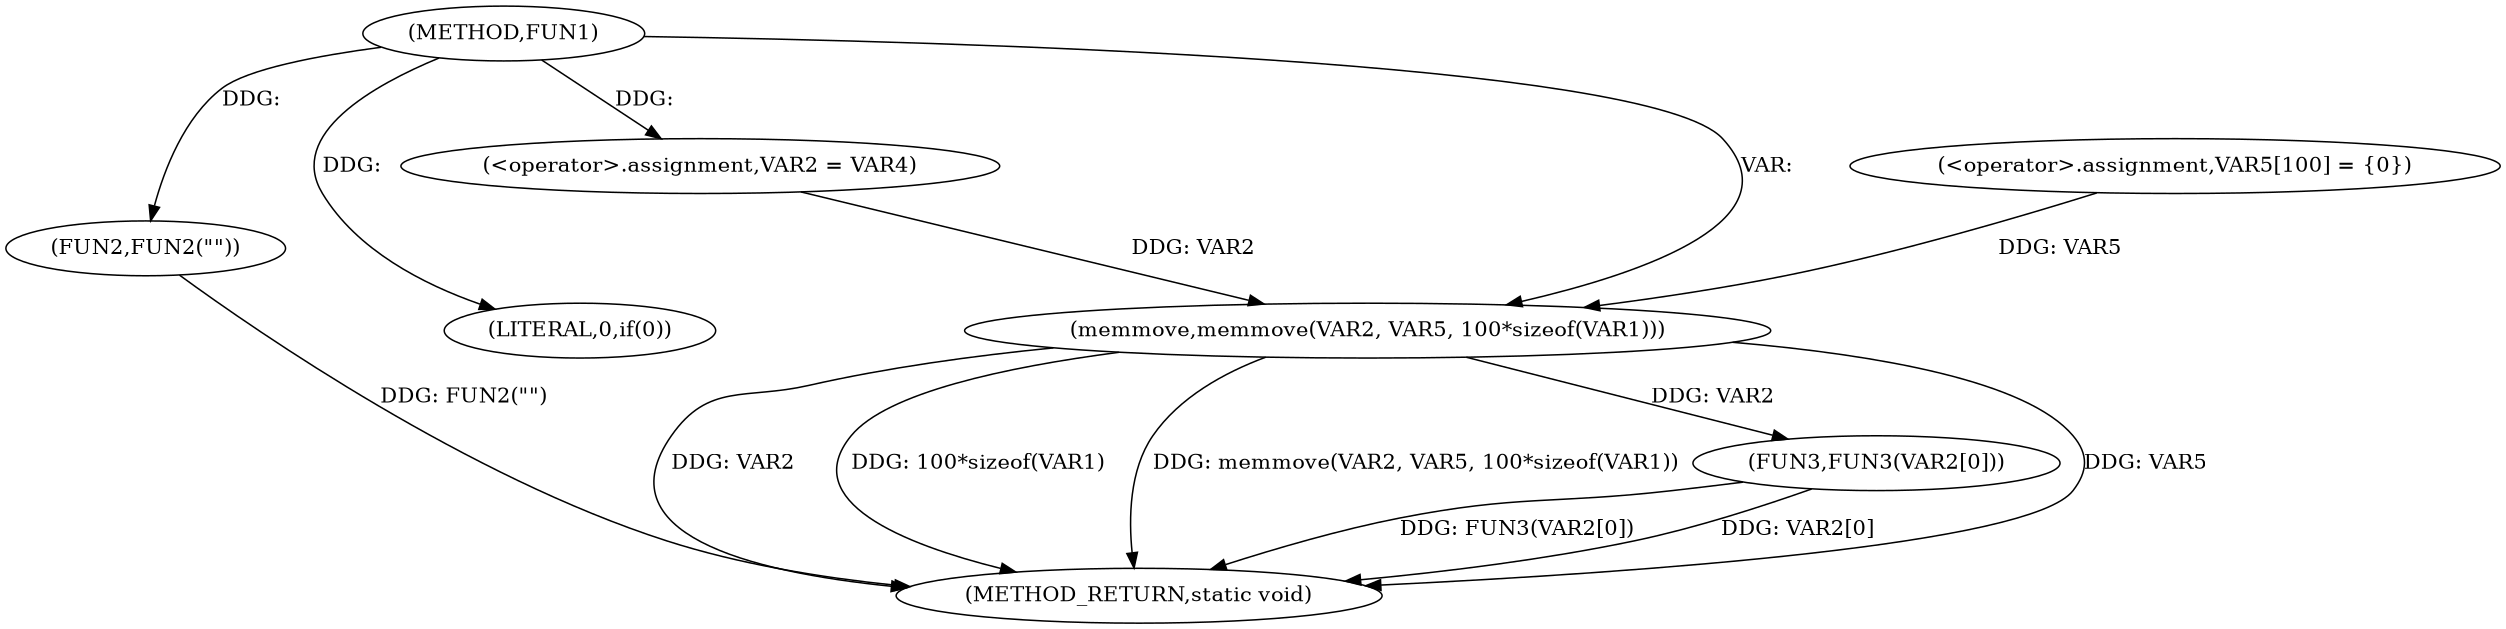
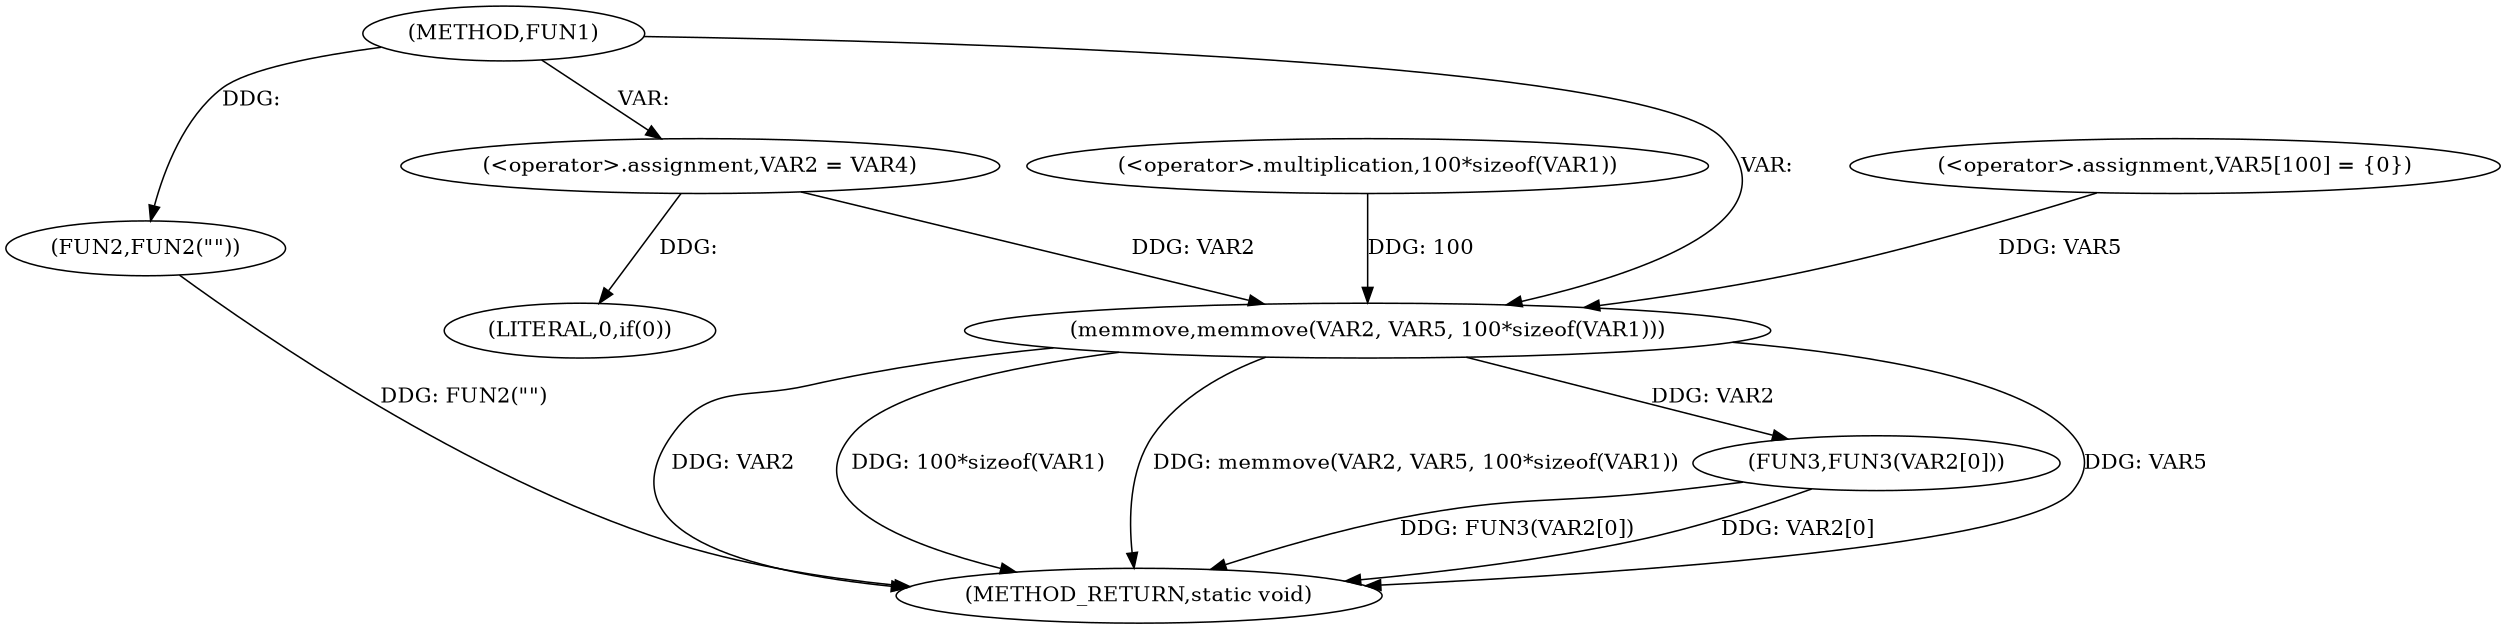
edge "(METHOD,FUN1)" -> "(<operator>.assignment,VAR2 = VAR4)": label "DDG: " -> "VAR: "
node "(<operator>.multiplication,100*sizeof(VAR1))": added
edge "(METHOD,FUN1)" -> "(LITERAL,0,if(0))": now "(<operator>.assignment,VAR2 = VAR4)" -> "(LITERAL,0,if(0))"
